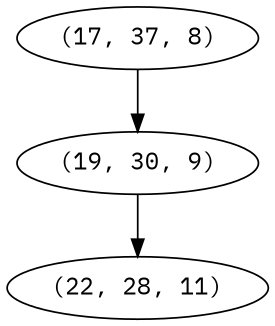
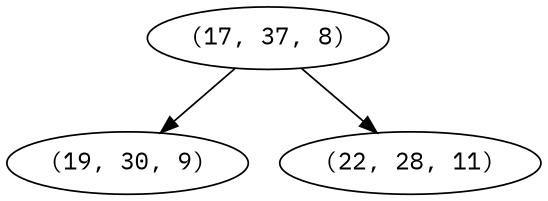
edge "(19, 30, 9)" -> "(22, 28, 11)": now "(17, 37, 8)" -> "(22, 28, 11)"
